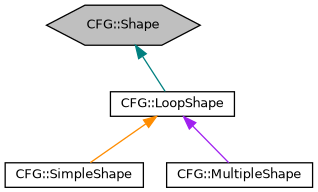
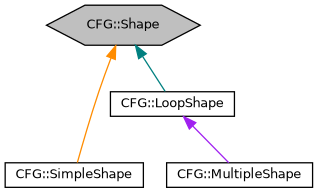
edge "CFG::SimpleShape" -> "CFG::LoopShape": now "CFG::SimpleShape" -> "CFG::Shape"
